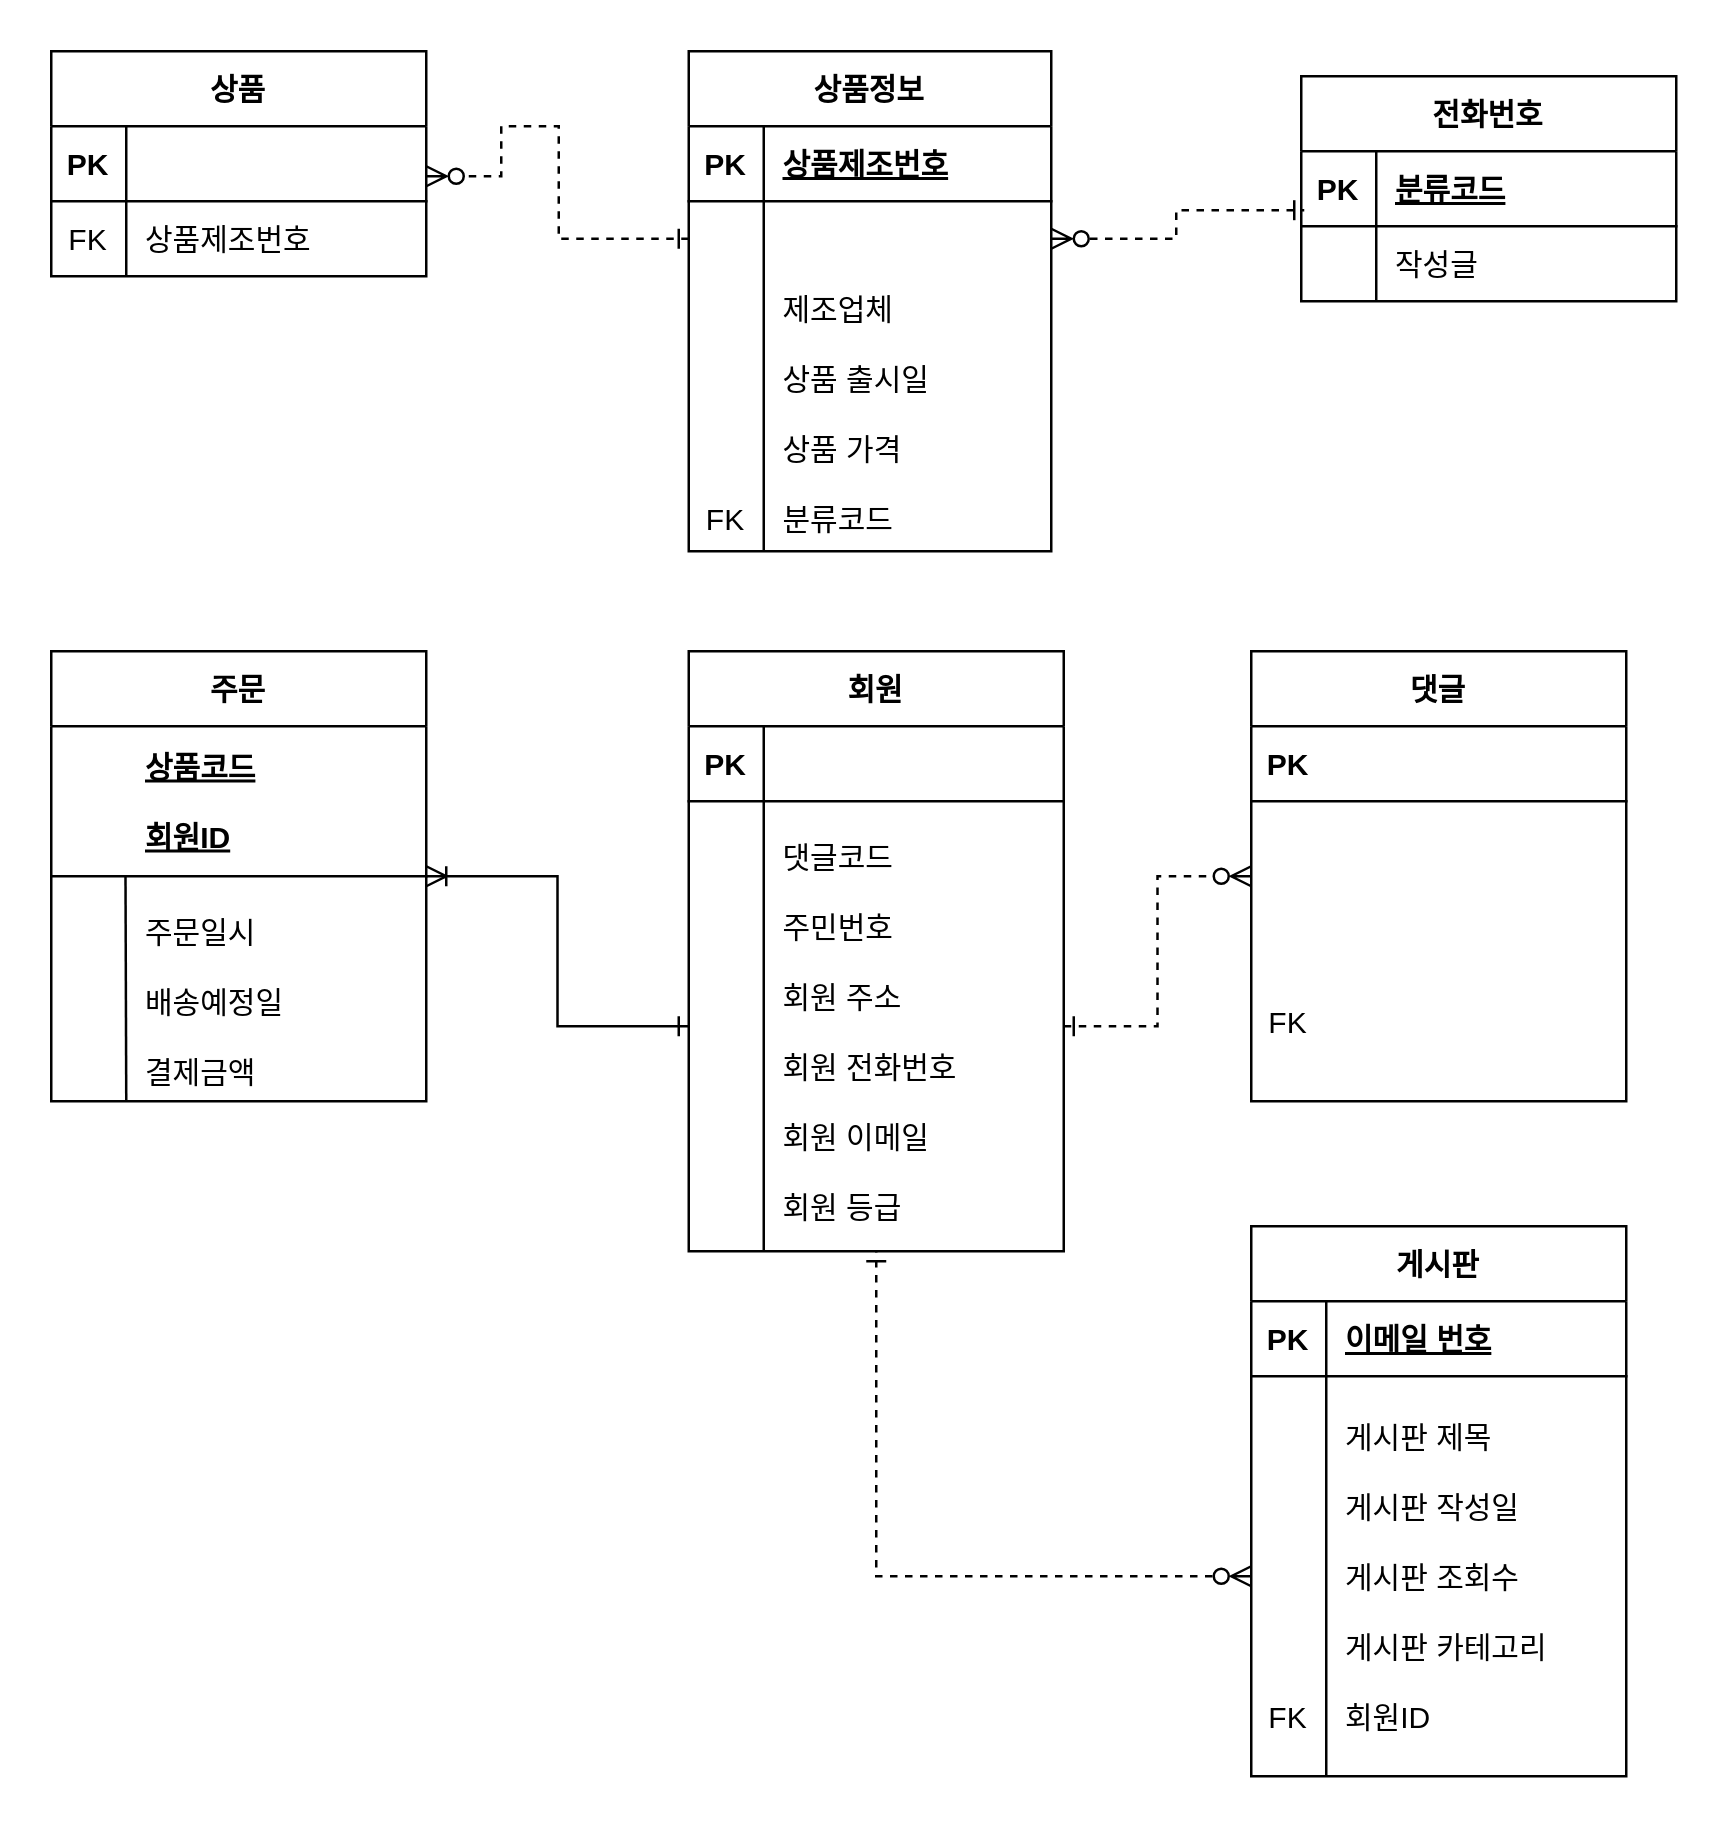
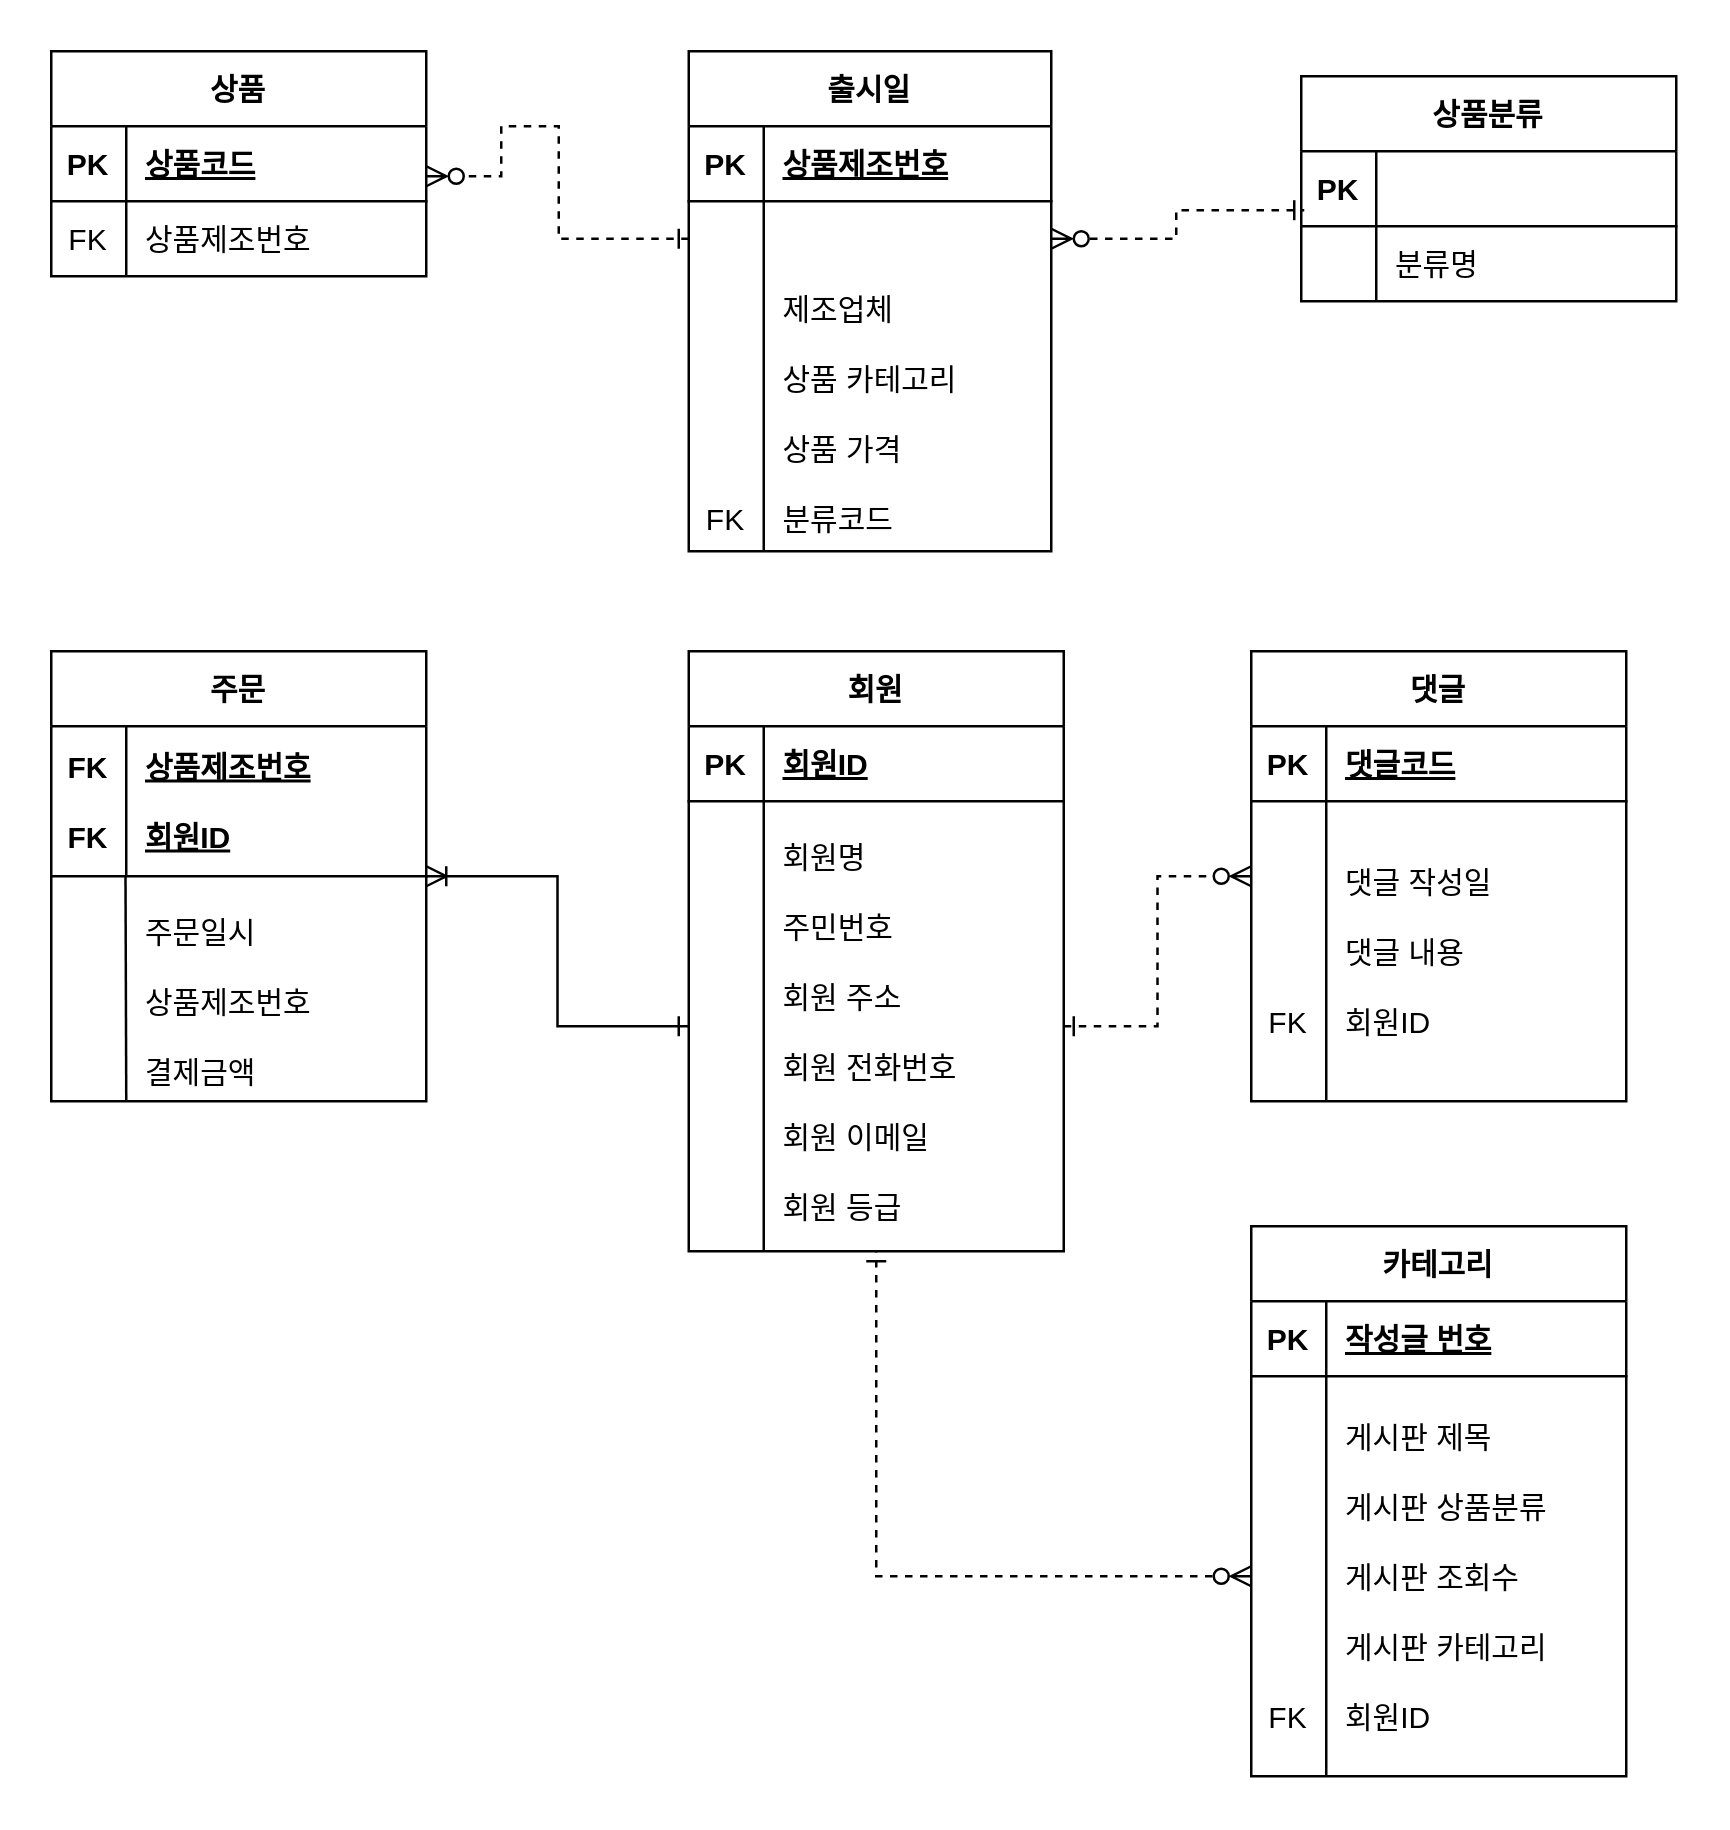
node "상품정보": label "상품정보" -> "출시일"
node "전화번호": label "전화번호" -> "상품분류"
node "상품코드": added
node "분류코드": removed
node "작성글": label "작성글" -> "분류명"
node "제조업체 상품 출시일 상품 가격 분류코드": label "제조업체 상품 출시일 상품 가격 분류코드" -> "제조업체 상품 카테고리 상품 가격 분류코드"
node "회원ID": added
node "댓글코드": added
node "상품코드 회원ID": label "상품코드 회원ID" -> "상품제조번호 회원ID"
node "FK FK": added
node "댓글코드 주민번호 회원 주소 회원 전화번호 회원 이메일 회원 등급": label "댓글코드 주민번호 회원 주소 회원 전화번호 회원 이메일 회원 등급" -> "회원명 주민번호 회원 주소 회원 전화번호 회원 이메일 회원 등급"
node "주문일시 배송예정일 결제금액": label "주문일시 배송예정일 결제금액" -> "주문일시 상품제조번호 결제금액"
node "댓글 작성일 댓글 내용 회원ID": added
node "게시판": label "게시판" -> "카테고리"
node "이메일 번호": label "이메일 번호" -> "작성글 번호"
node "게시판 제목 게시판 작성일 게시판 조회수 게시판 카테고리 회원ID": label "게시판 제목 게시판 작성일 게시판 조회수 게시판 카테고리 회원ID" -> "게시판 제목 게시판 상품분류 게시판 조회수 게시판 카테고리 회원ID"
